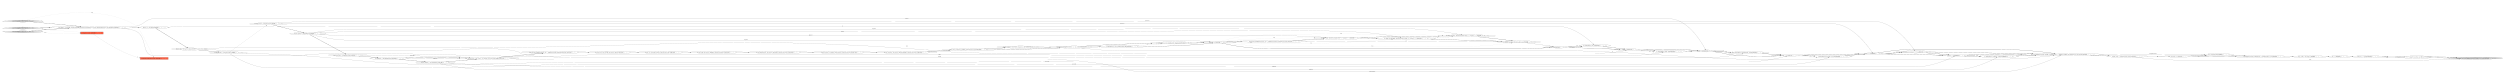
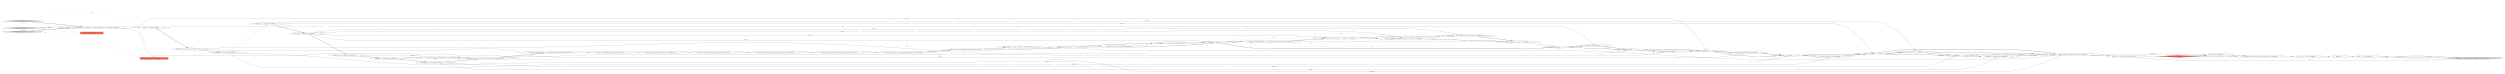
node "count.intValue() == 0@@@45@@@['1', '1', '1']": fillcolor white -> tomato
